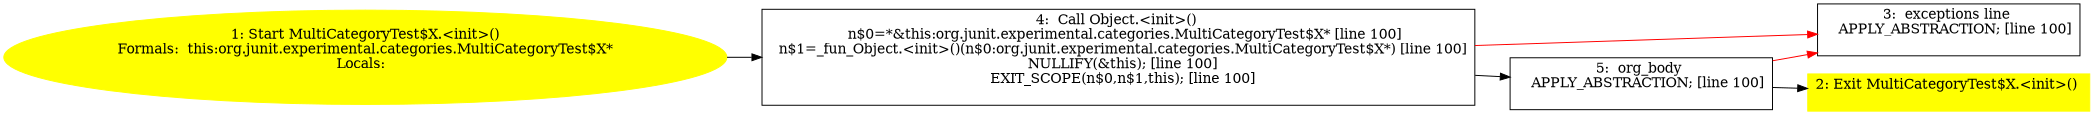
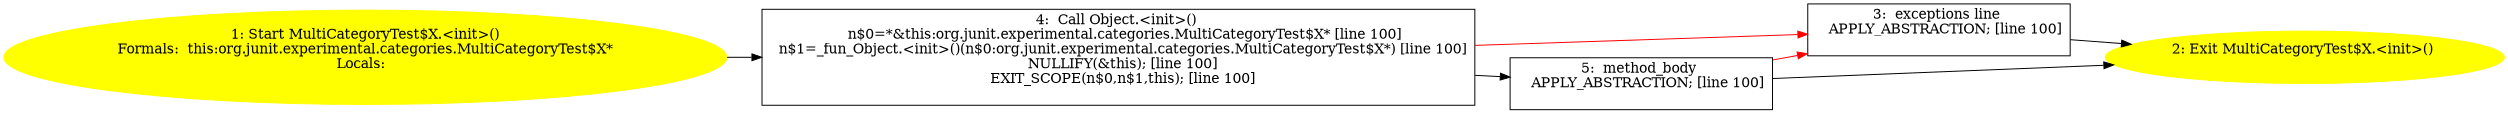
edge "3:  exceptions line APPLY_ABSTRACTION; [line 100]" -> "2: Exit MultiCategoryTest$X.<init>()": added
node "5:  org_body APPLY_ABSTRACTION; [line 100]": label "5:  org_body APPLY_ABSTRACTION; [line 100]" -> "5:  method_body APPLY_ABSTRACTION; [line 100]"
node "2: Exit MultiCategoryTest$X.<init>()": shape box -> ellipse
